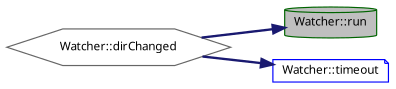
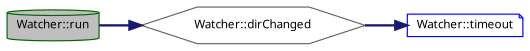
edge "Watcher::dirChanged" -> "Watcher::run": reversed
